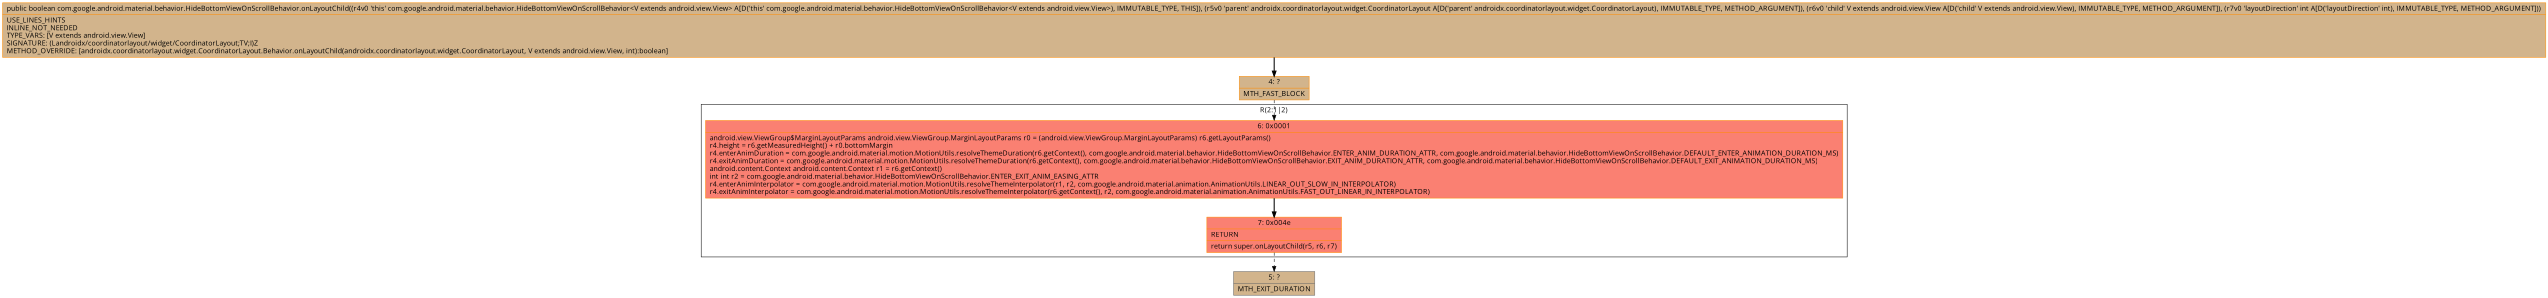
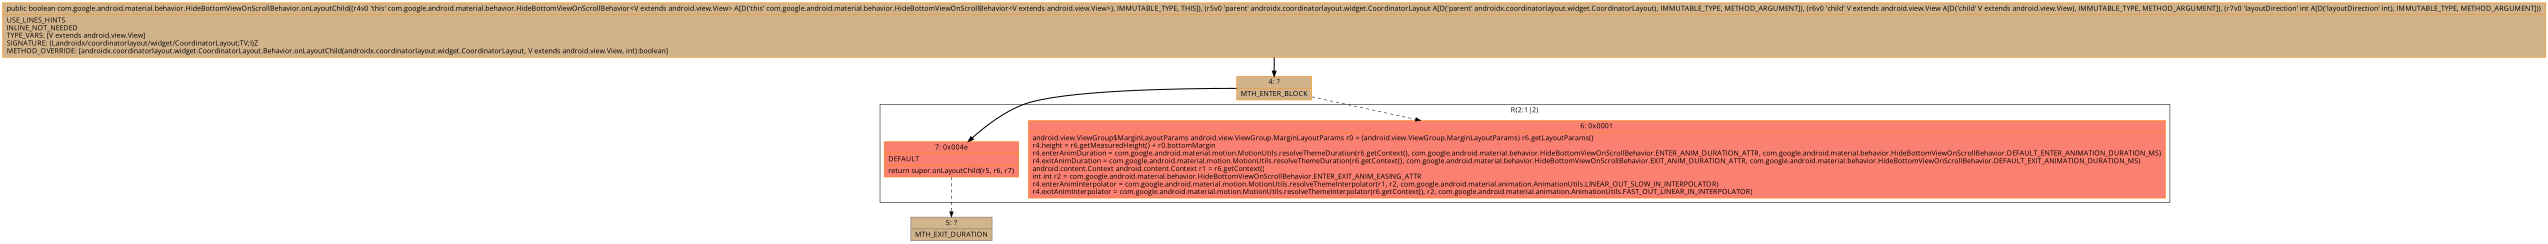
node "4: ?": text "MTH_FAST_BLOCK" -> "MTH_ENTER_BLOCK"
edge "6: 0x0001" -> "7: 0x004e": now "4: ?" -> "7: 0x004e"
node "7: 0x004e": text "RETURN" -> "DEFAULT"
